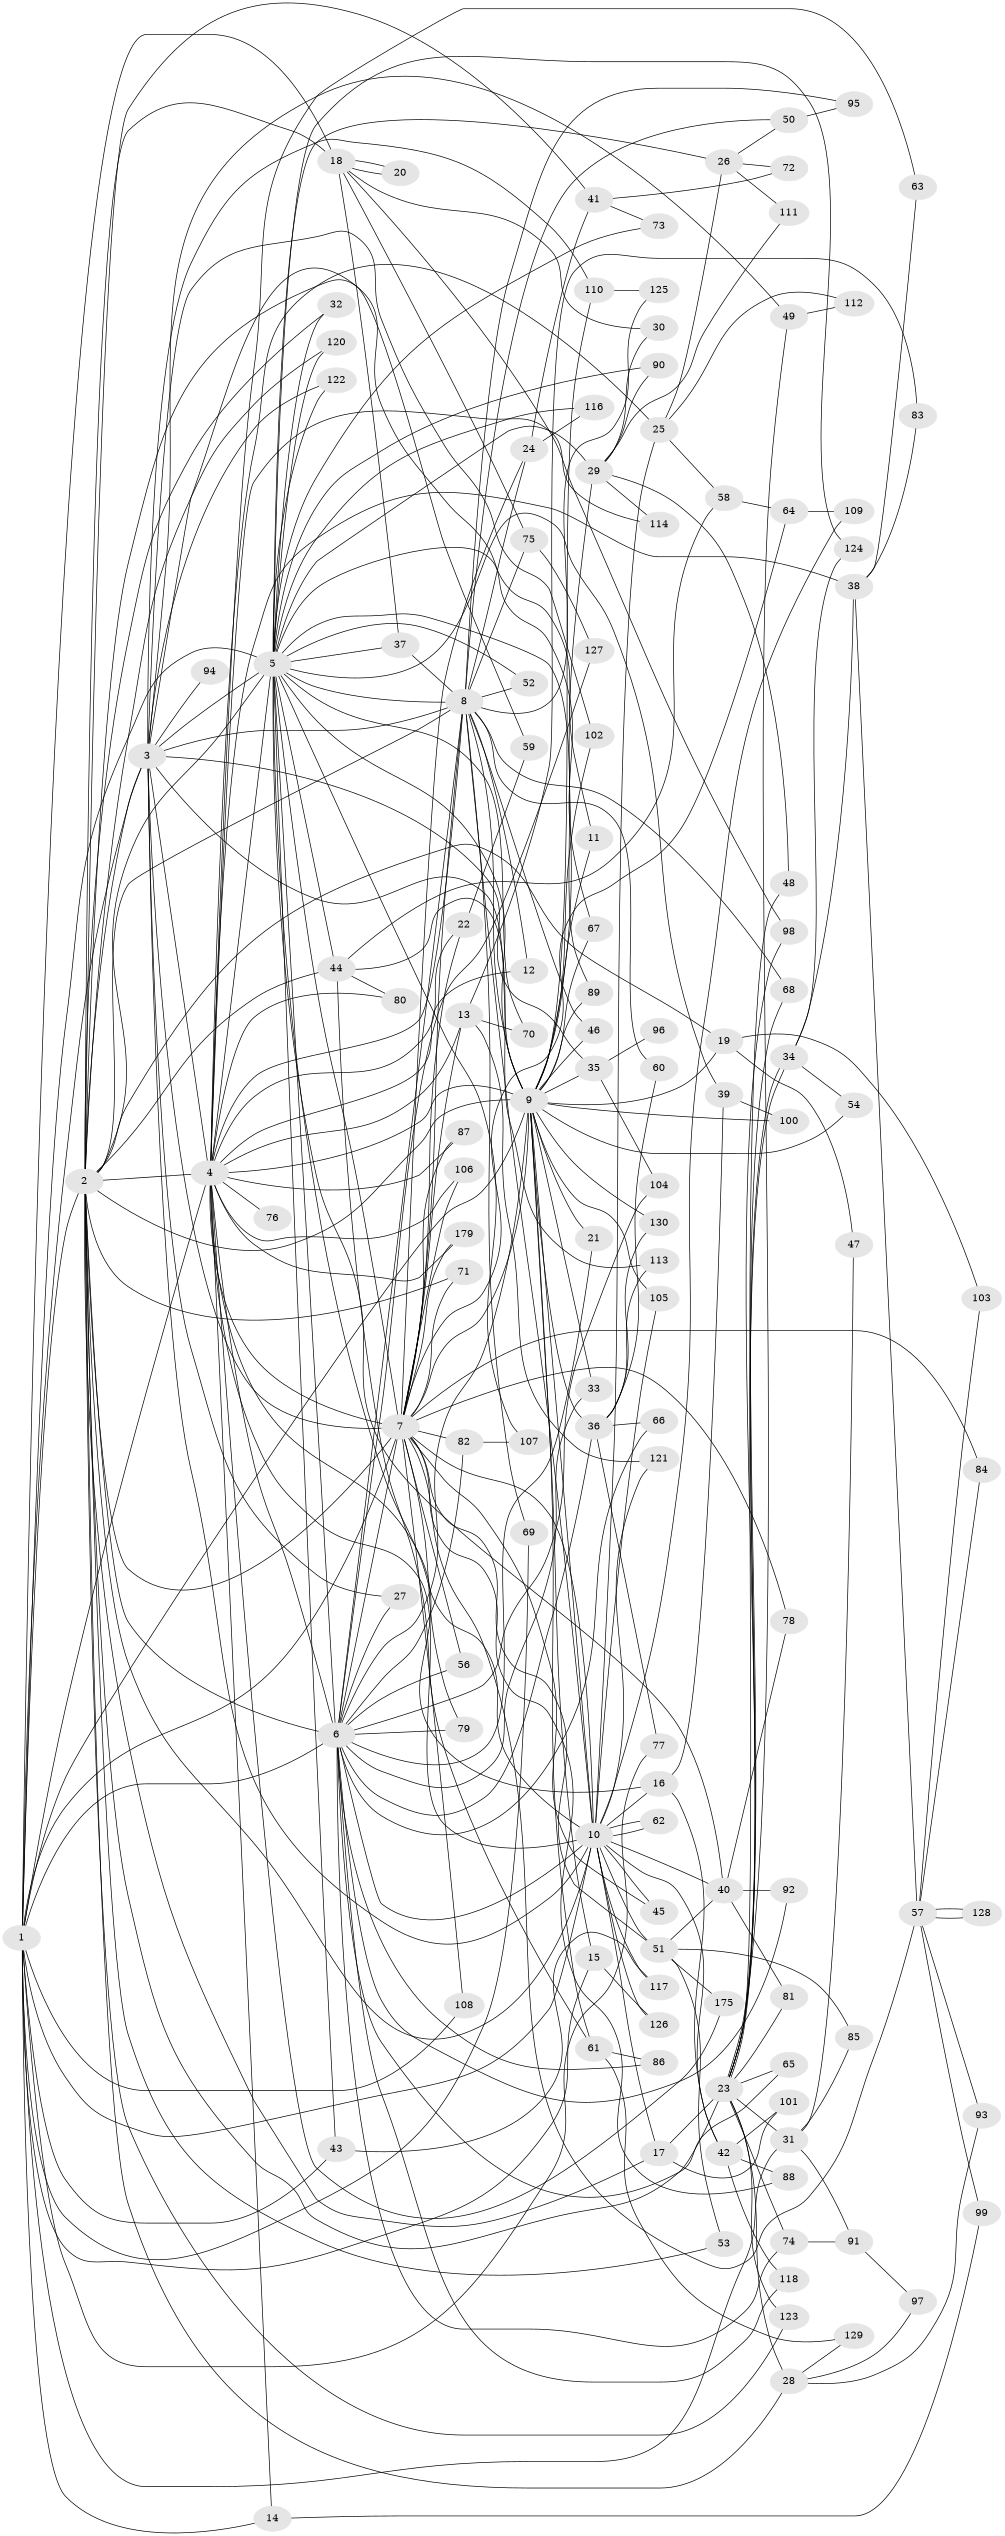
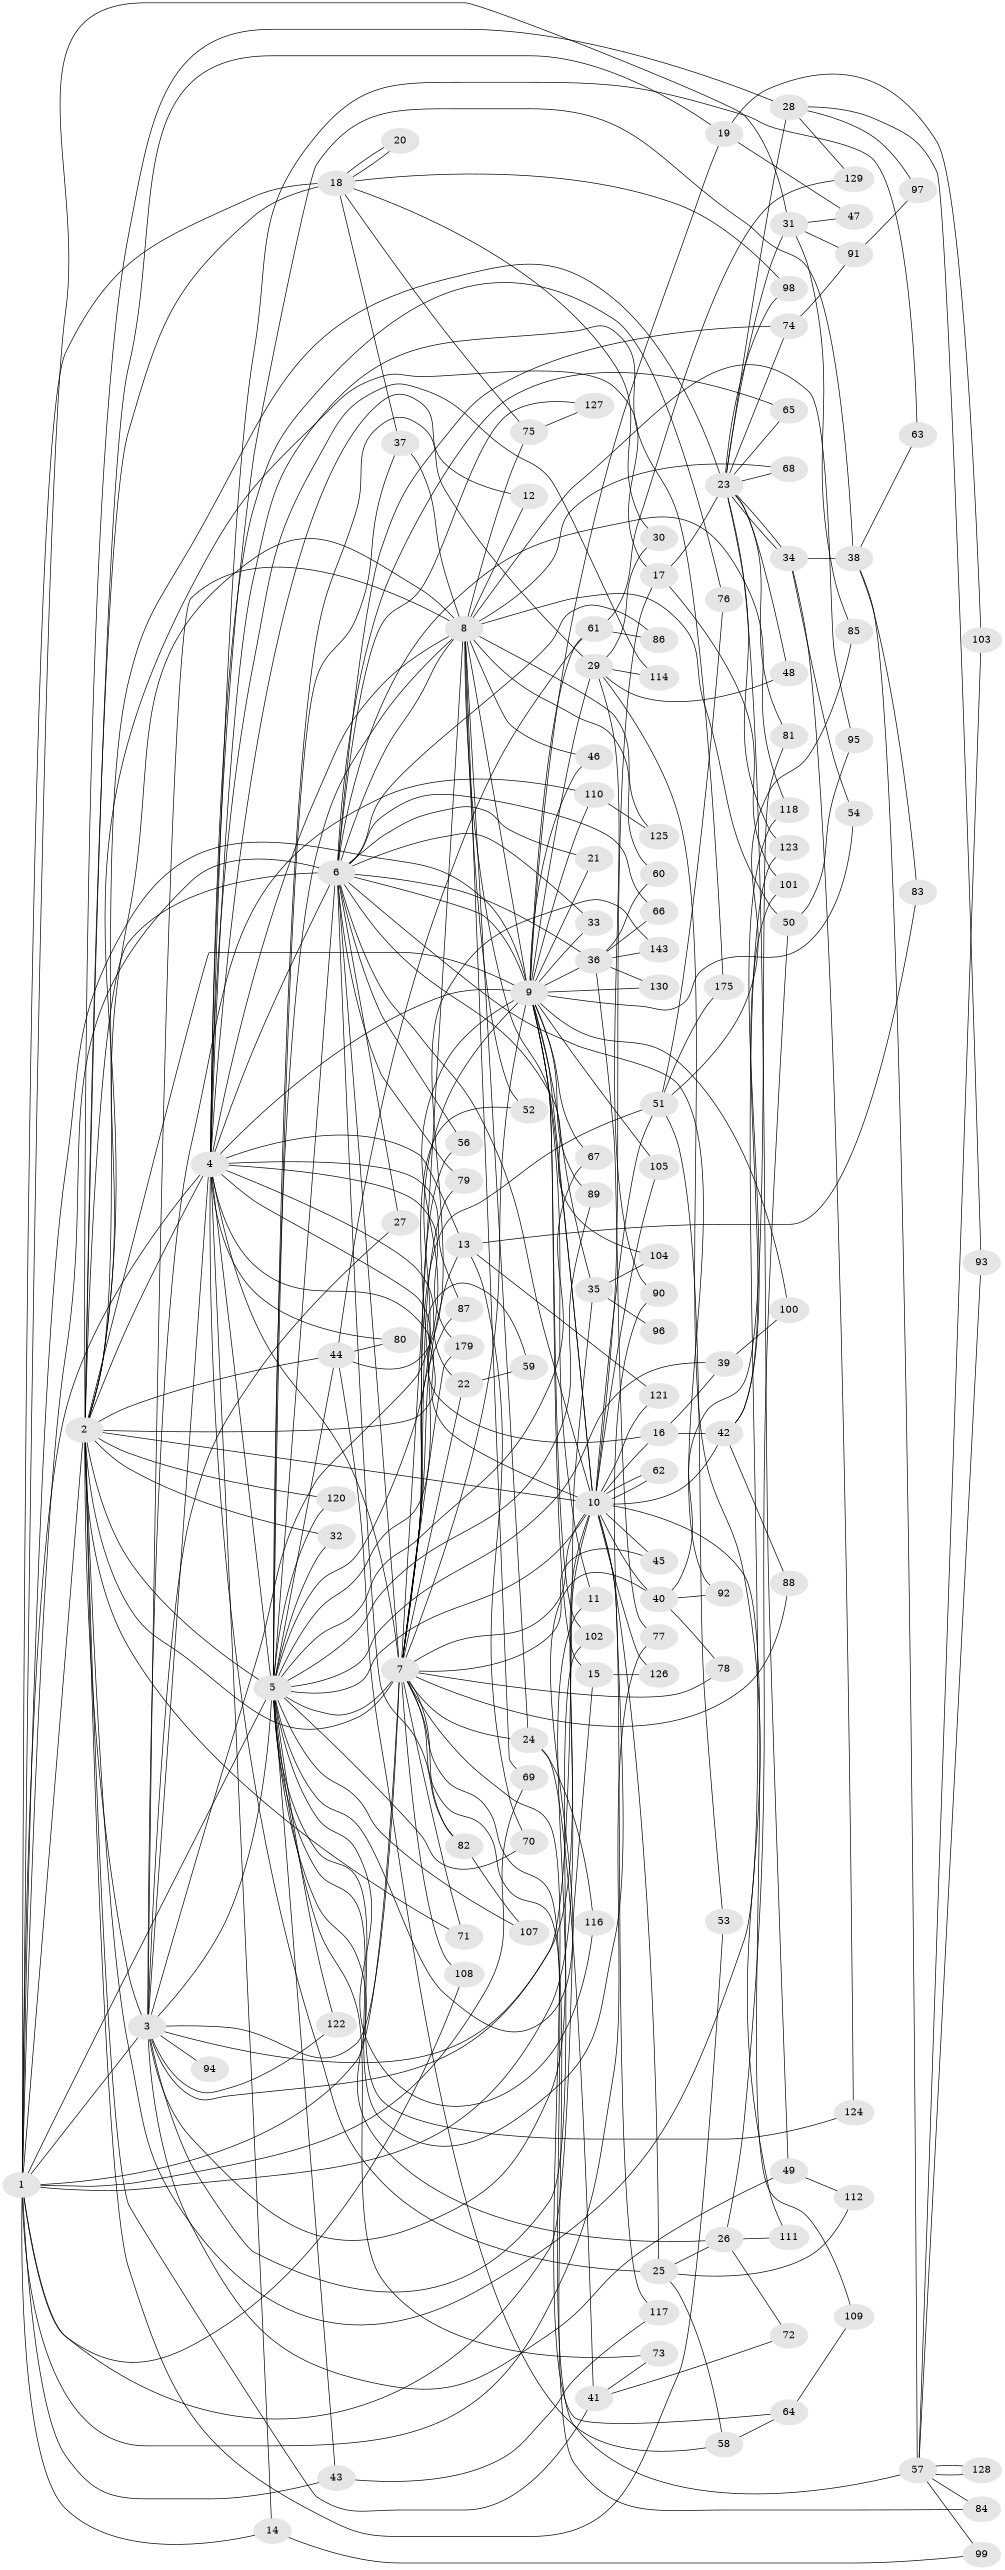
node "106": removed
node "113": label "113" -> "143"
edge "40" -- "51": now "76" -- "51"
